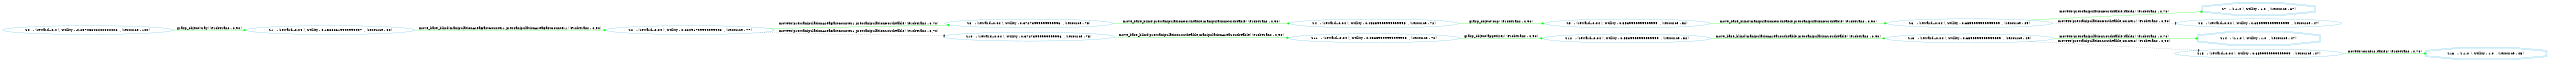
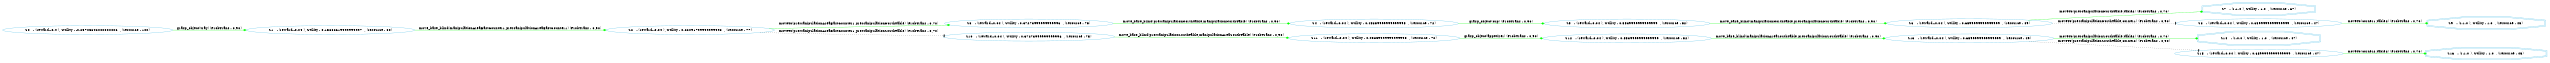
node "S9   : (r:1.0 ), Utility : 1.0  , (resource : 45)": added
node "S14   : (r:1.0 ), Utility : 1.0  , (resource : 47)": label "S14   : (r:1.0 ), Utility : 1.0  , (resource : 47)" -> "S14   : (r:0.0 ), Utility : 1.0  , (resource : 47)"
